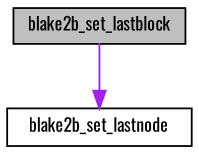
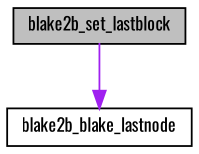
node "blake2b_set_lastnode": label "blake2b_set_lastnode" -> "blake2b_blake_lastnode"
